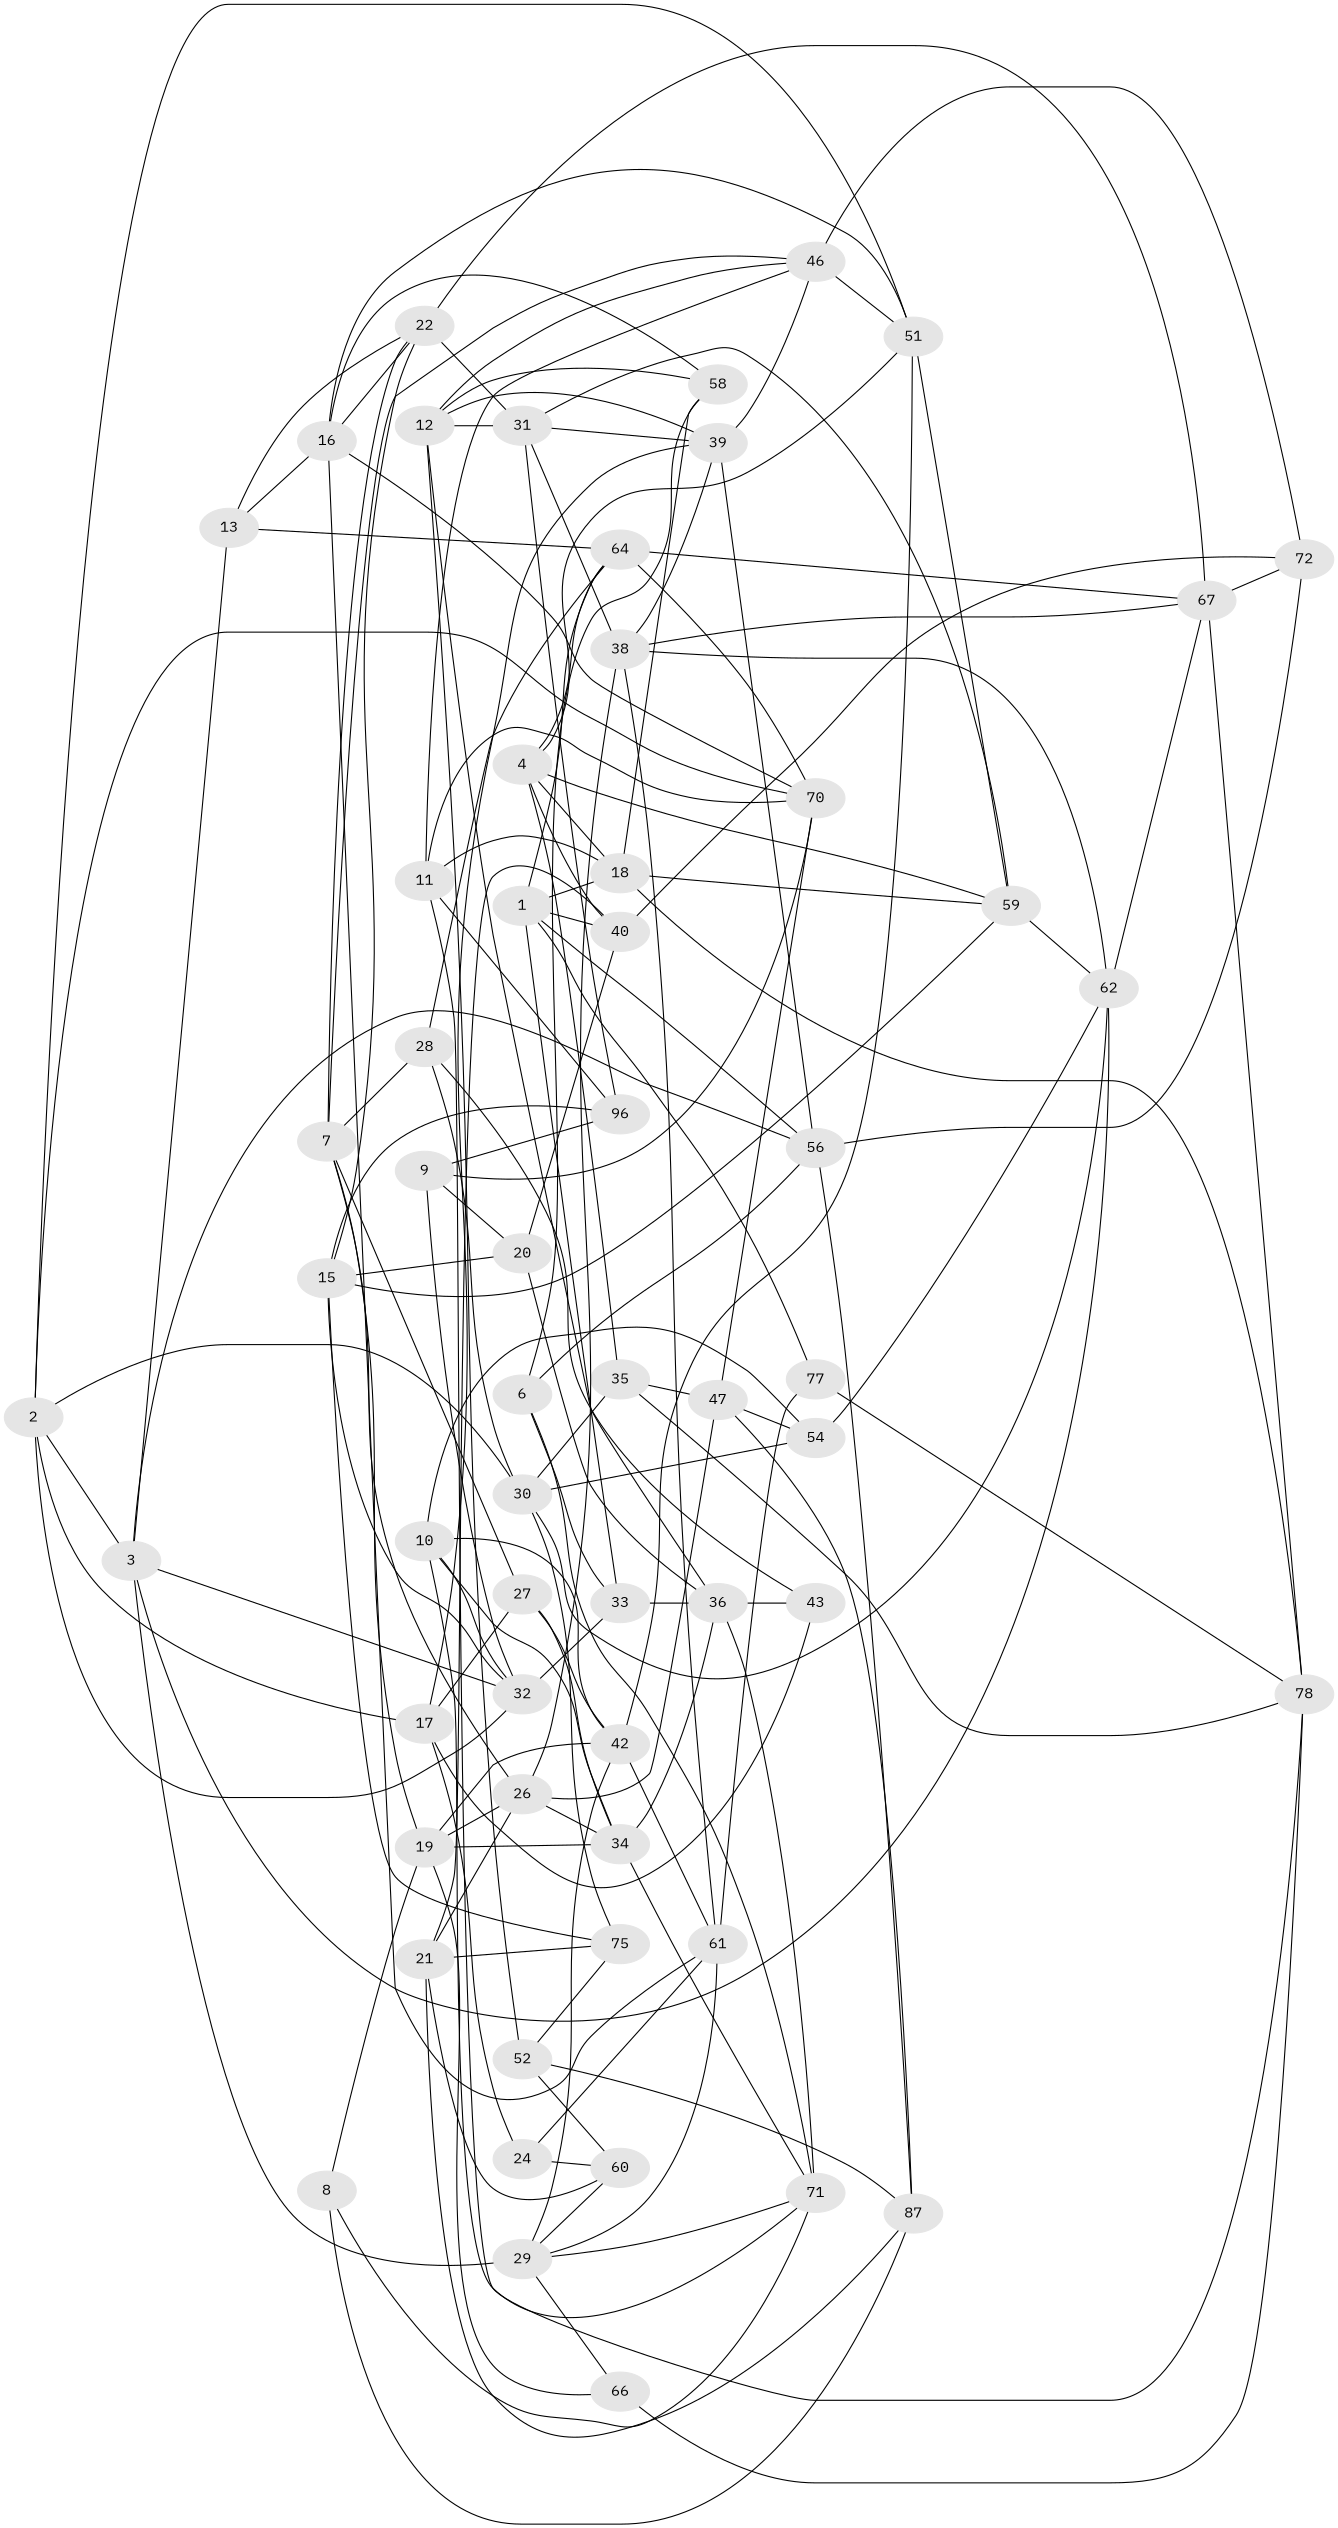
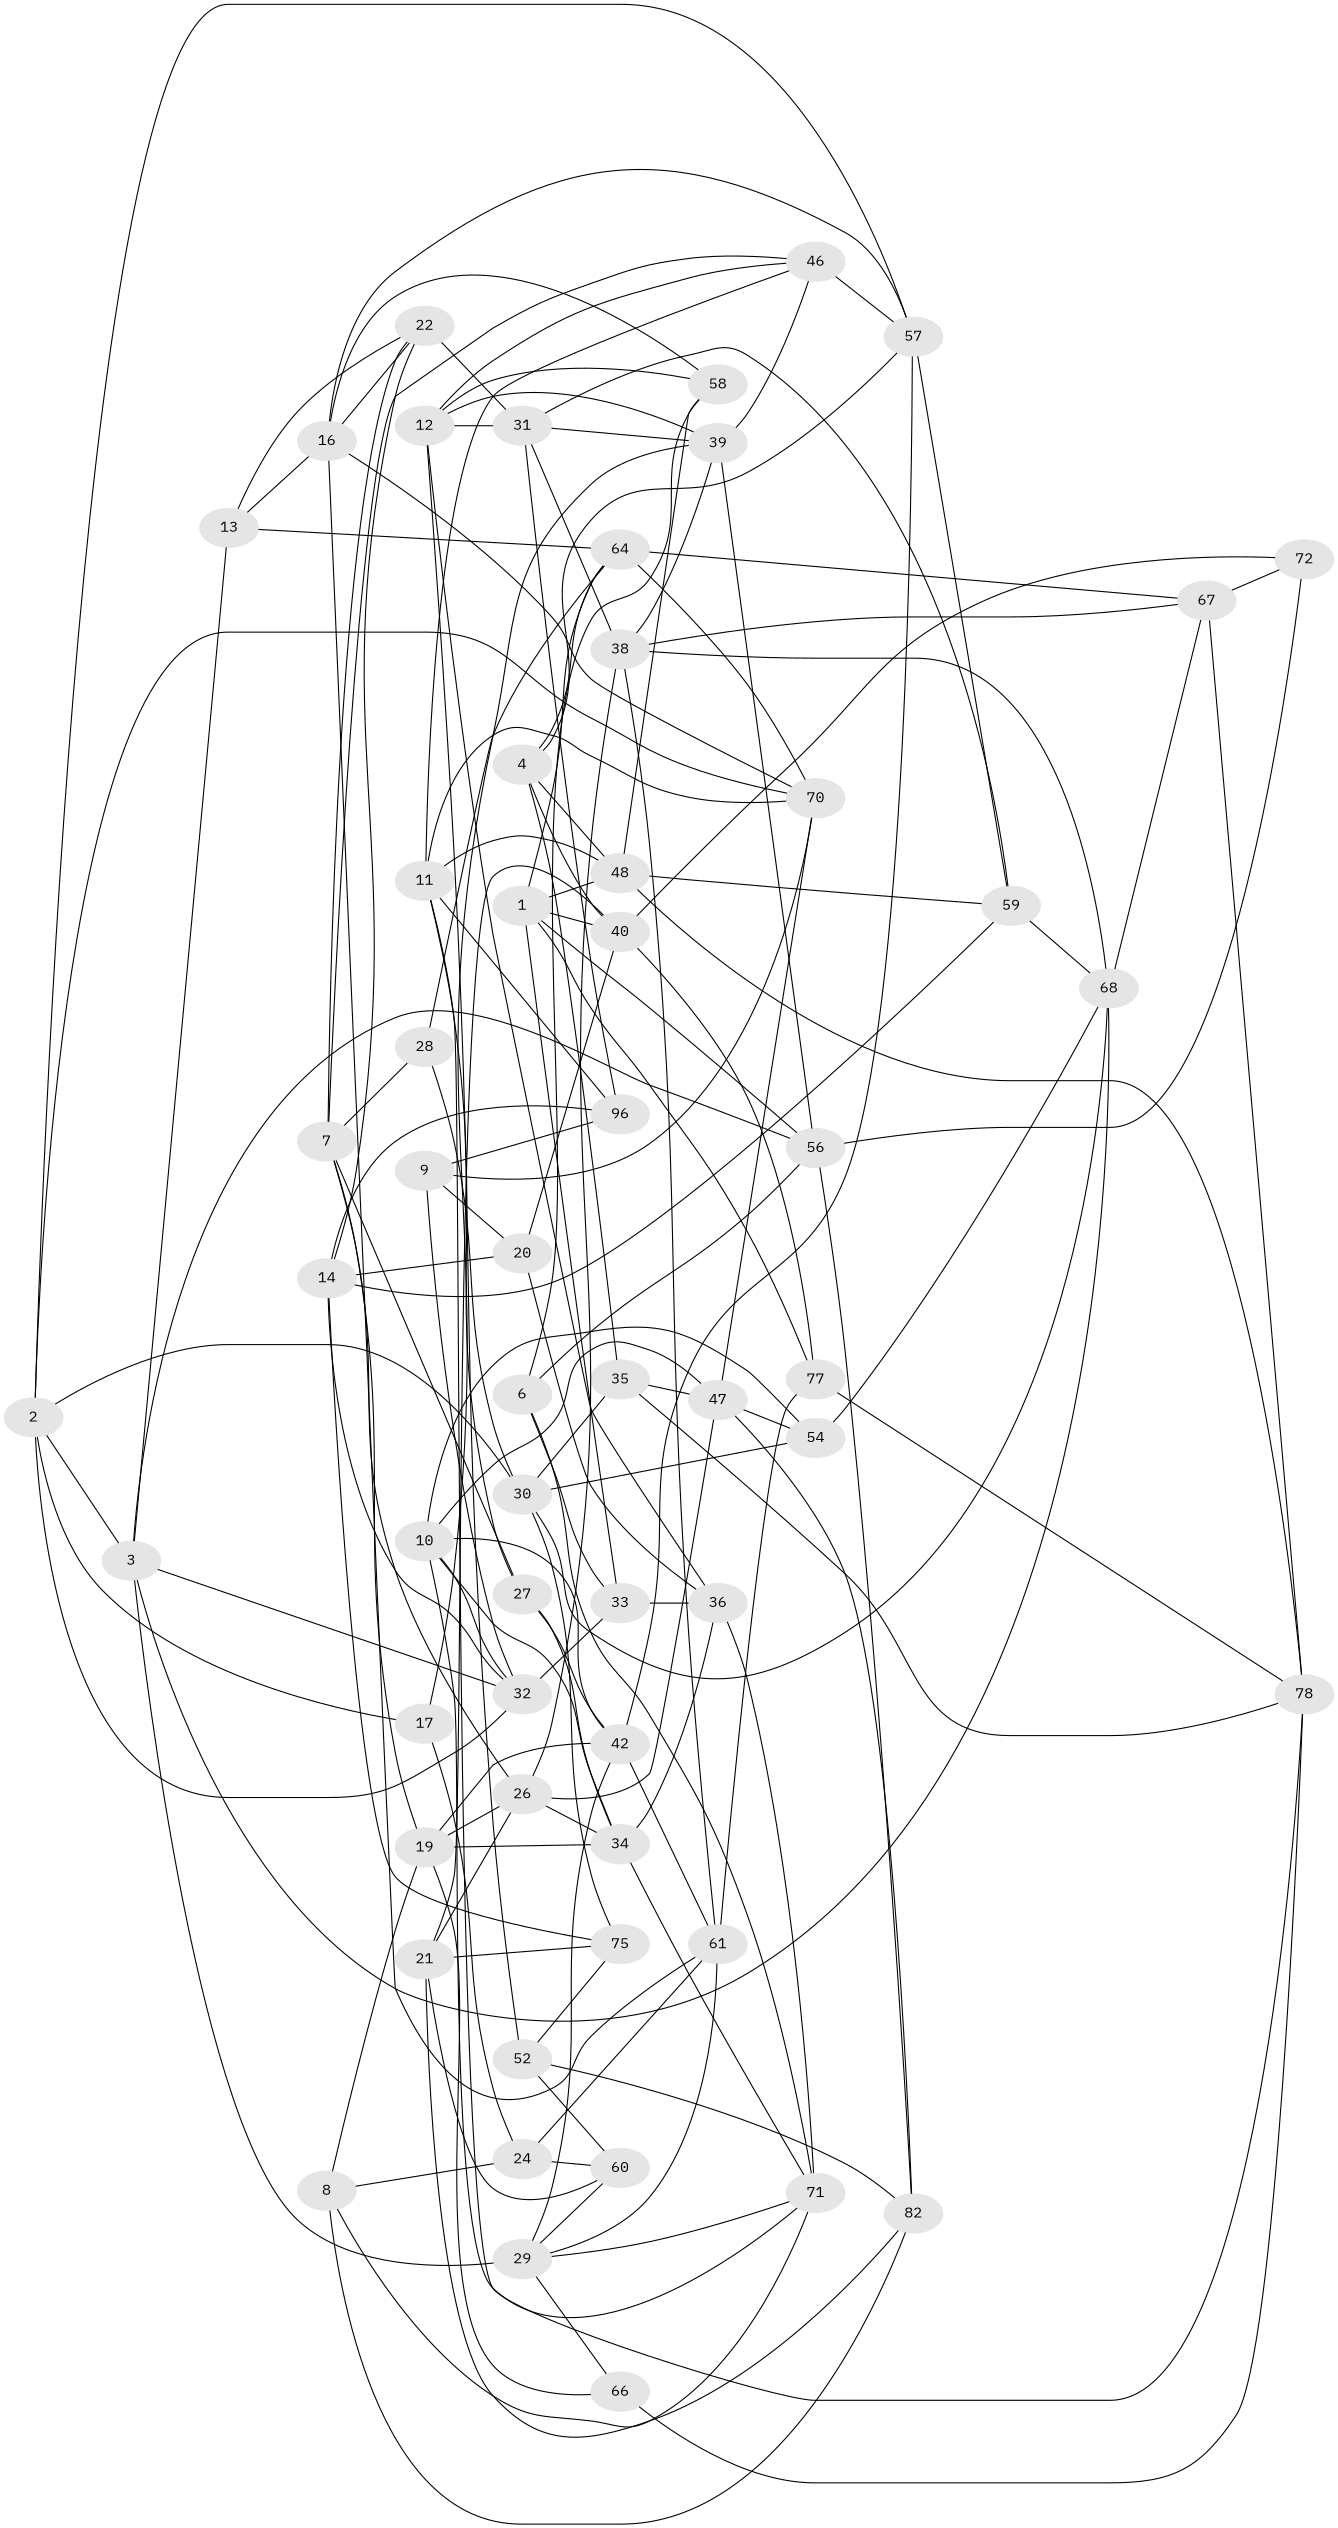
edge "22" -- "67": removed
edge "46" -- "72": removed
node "51": label "51" -> "57"
edge "4" -- "59": removed
node "18": label "18" -> "48"
node "62": label "62" -> "68"
edge "40" -- "77": added
node "15": label "15" -> "14"
edge "47" -- "10": added
node "43": removed
edge "27" -- "17": now "27" -- "11"
edge "24" -- "8": added
node "87": label "87" -> "82"
